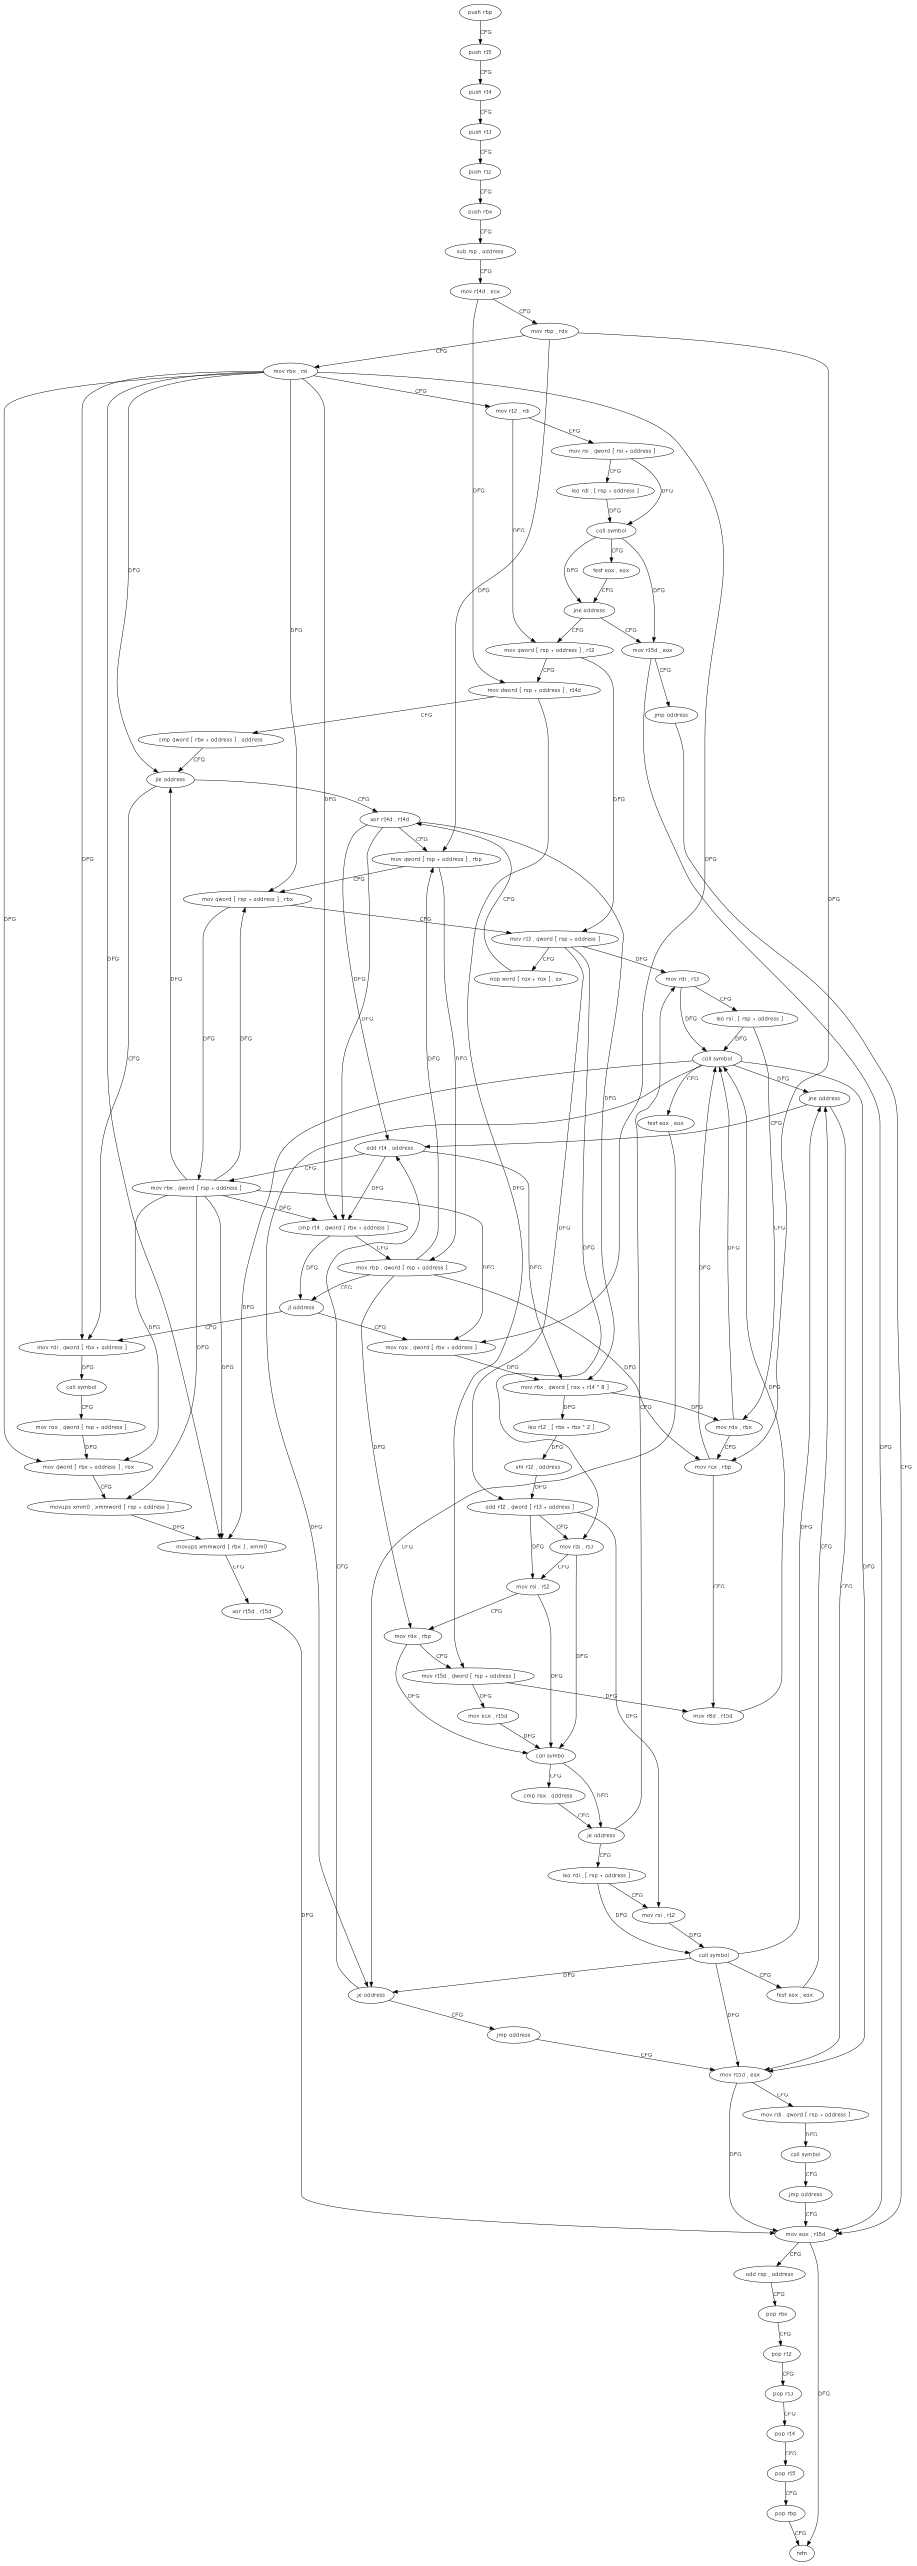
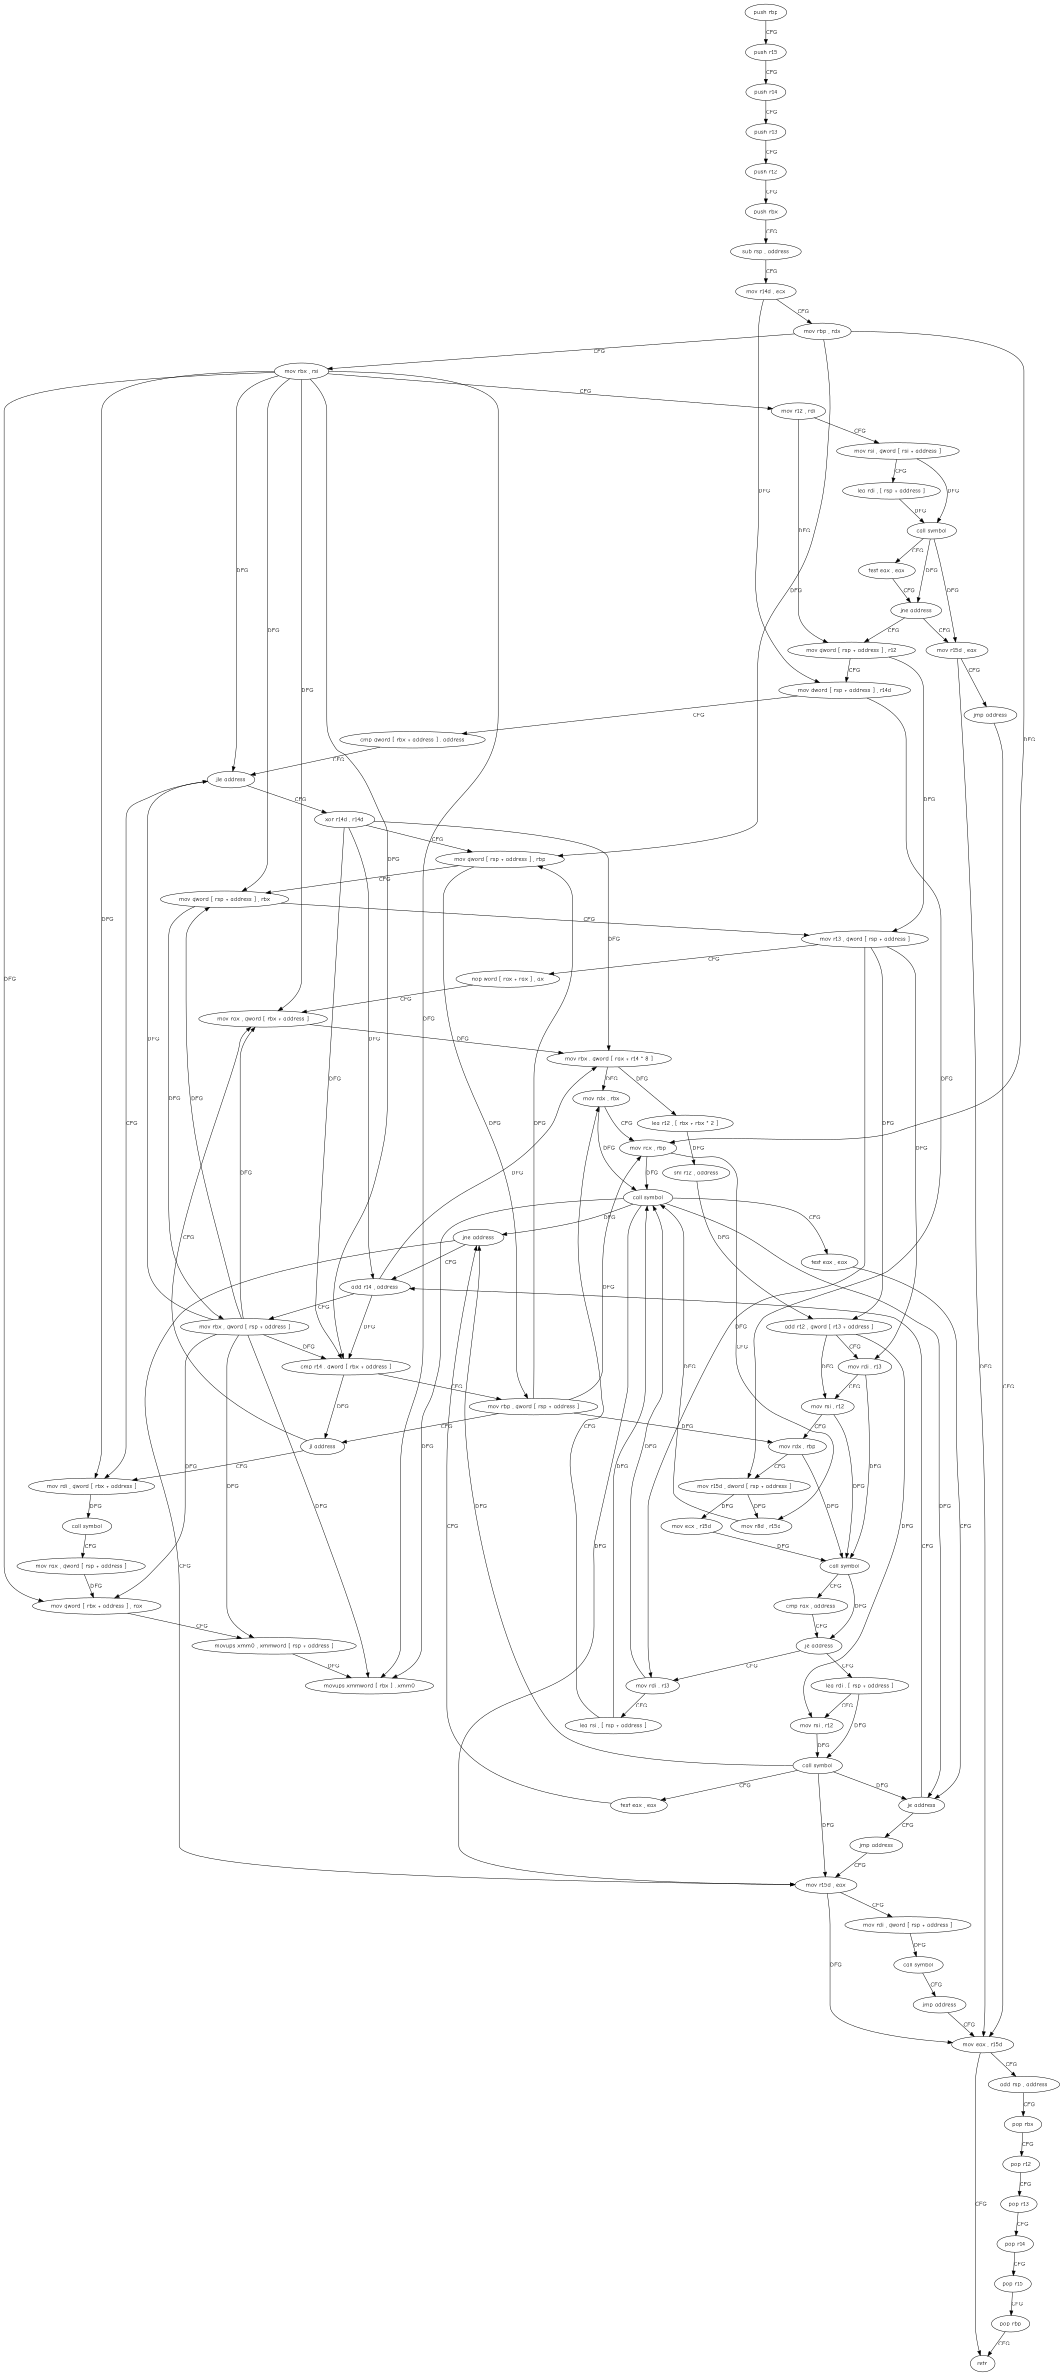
edge "nop word [ rax + rax ] , ax" -> "xor r14d , r14d": now "nop word [ rax + rax ] , ax" -> "mov rax , qword [ rbx + address ]"
node "xor r15d , r15d": removed
edge "mov eax , r15d" -> "retn": label "DFG" -> "CFG"
